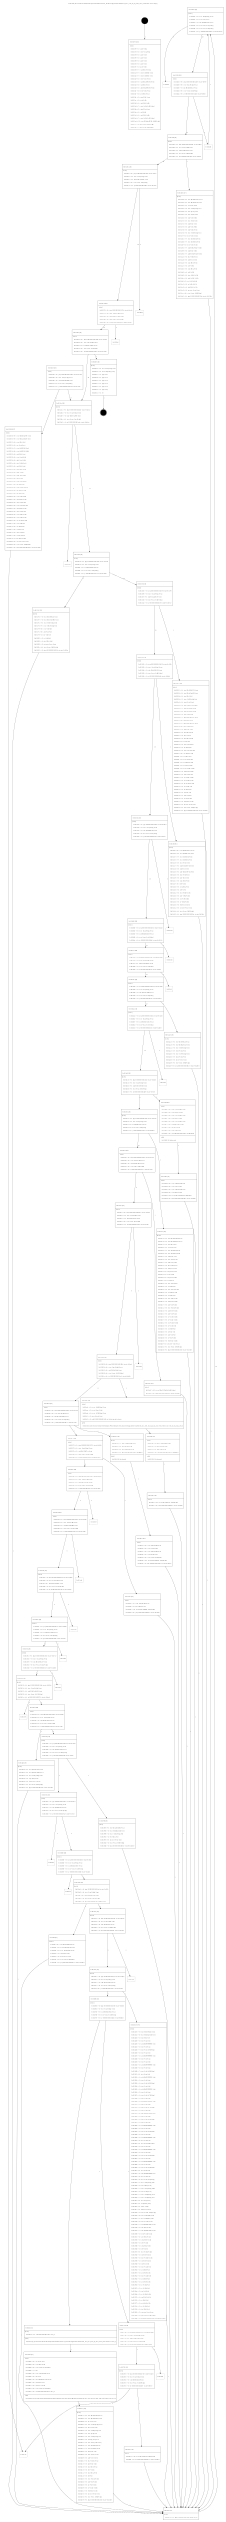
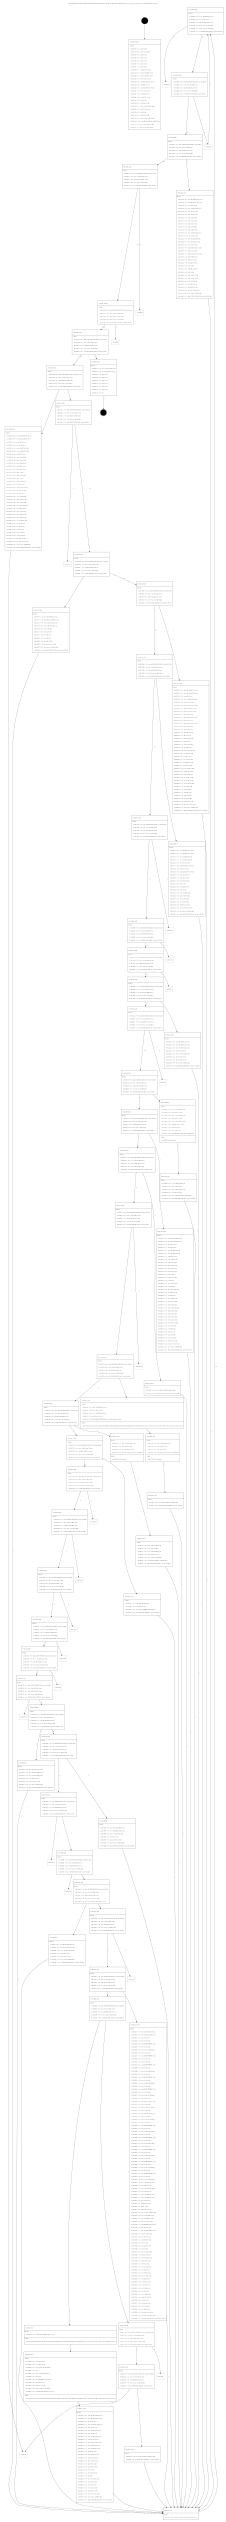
edge "0x401394 [28]" -> "0x4013cc [28]": now "0x401394 [28]" -> "0x4013b0 [28]"
